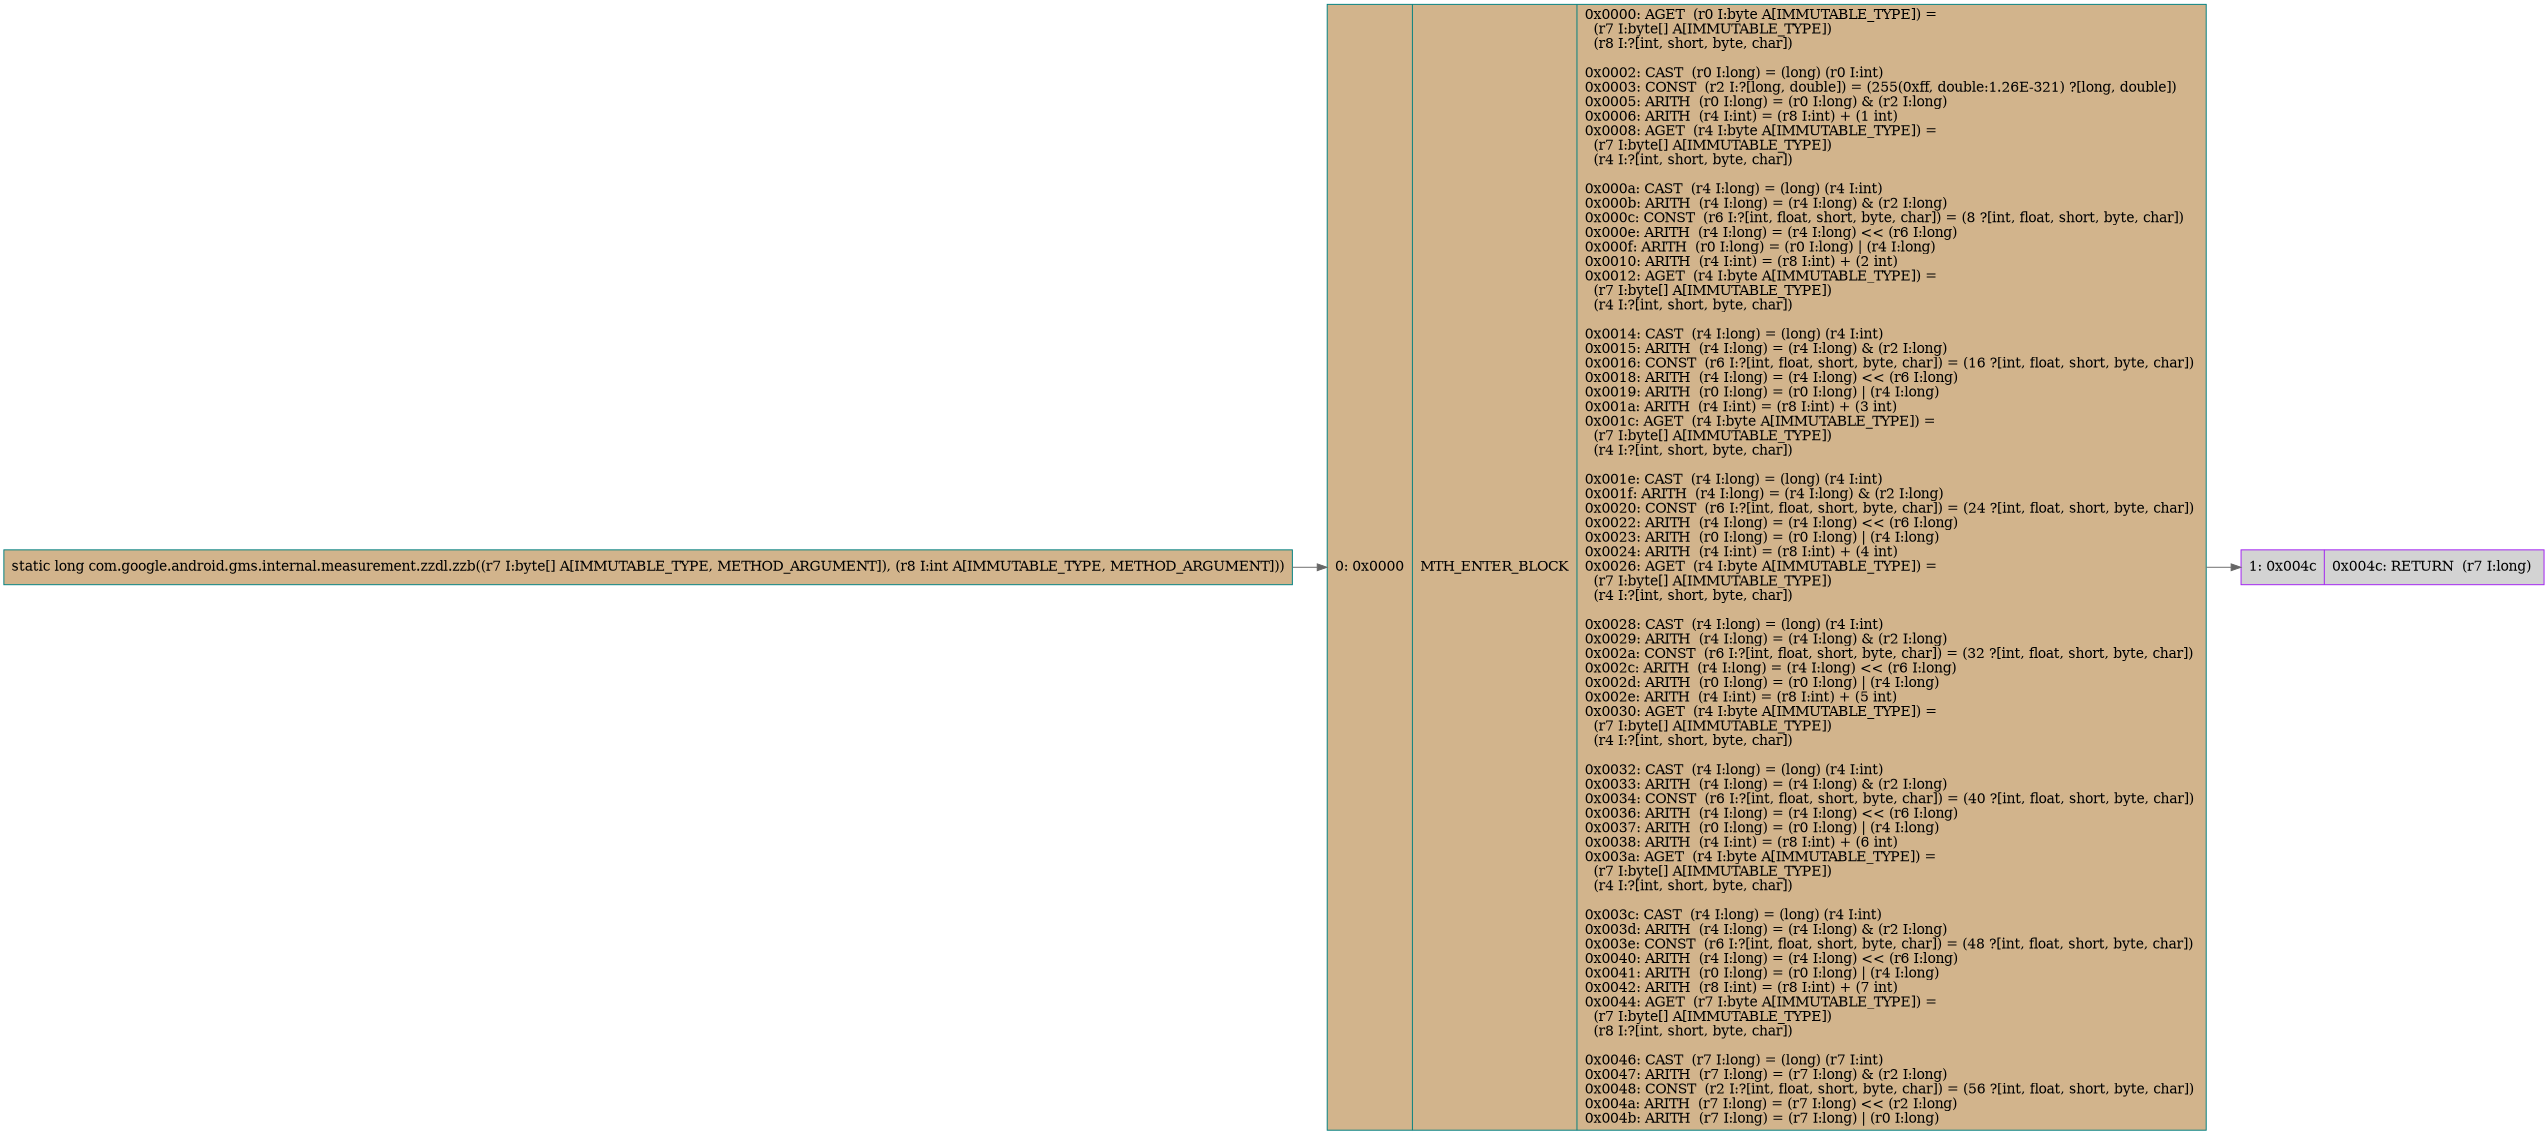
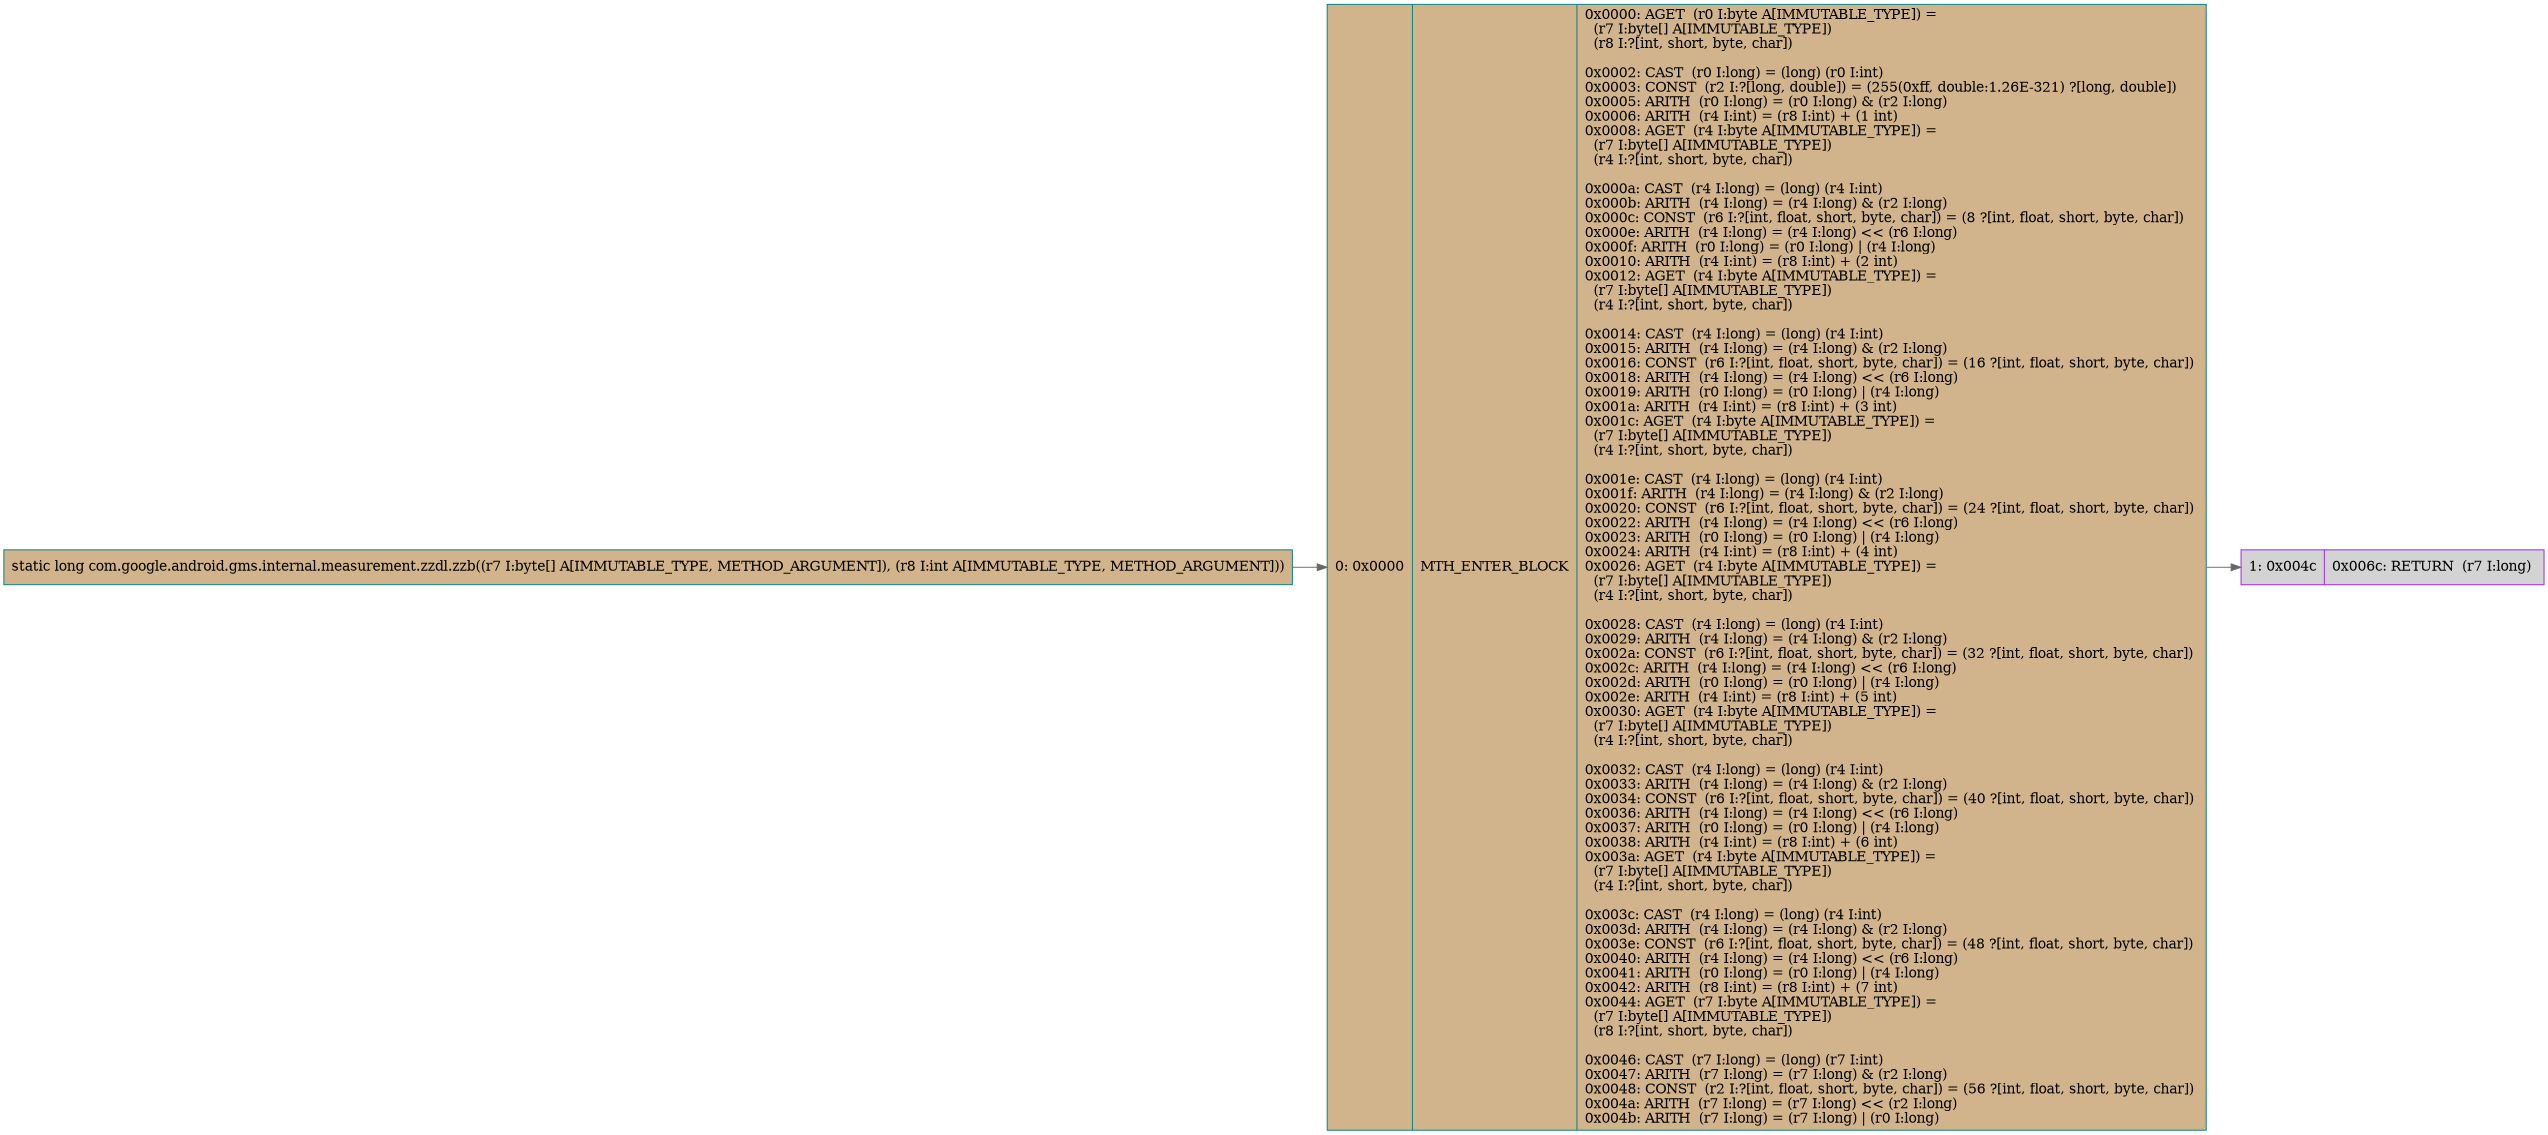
node "1: 0x004c": text "0x004c: RETURN  (r7 I:long)" -> "0x006c: RETURN  (r7 I:long)"
